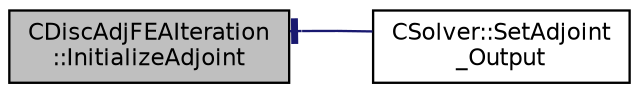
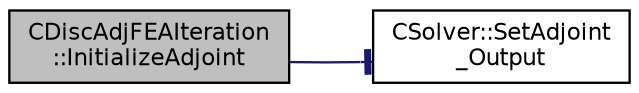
edge "CSolver::SetAdjoint _Output" -> "CDiscAdjFEAIteration ::InitializeAdjoint": reversed
